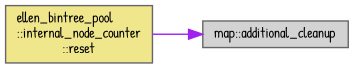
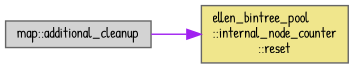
edge "ellen_bintree_pool ::internal_node_counter ::reset" -> "map::additional_cleanup": reversed
